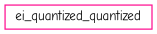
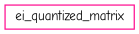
node "ei_quantized_quantized": label "ei_quantized_quantized" -> "ei_quantized_matrix"
